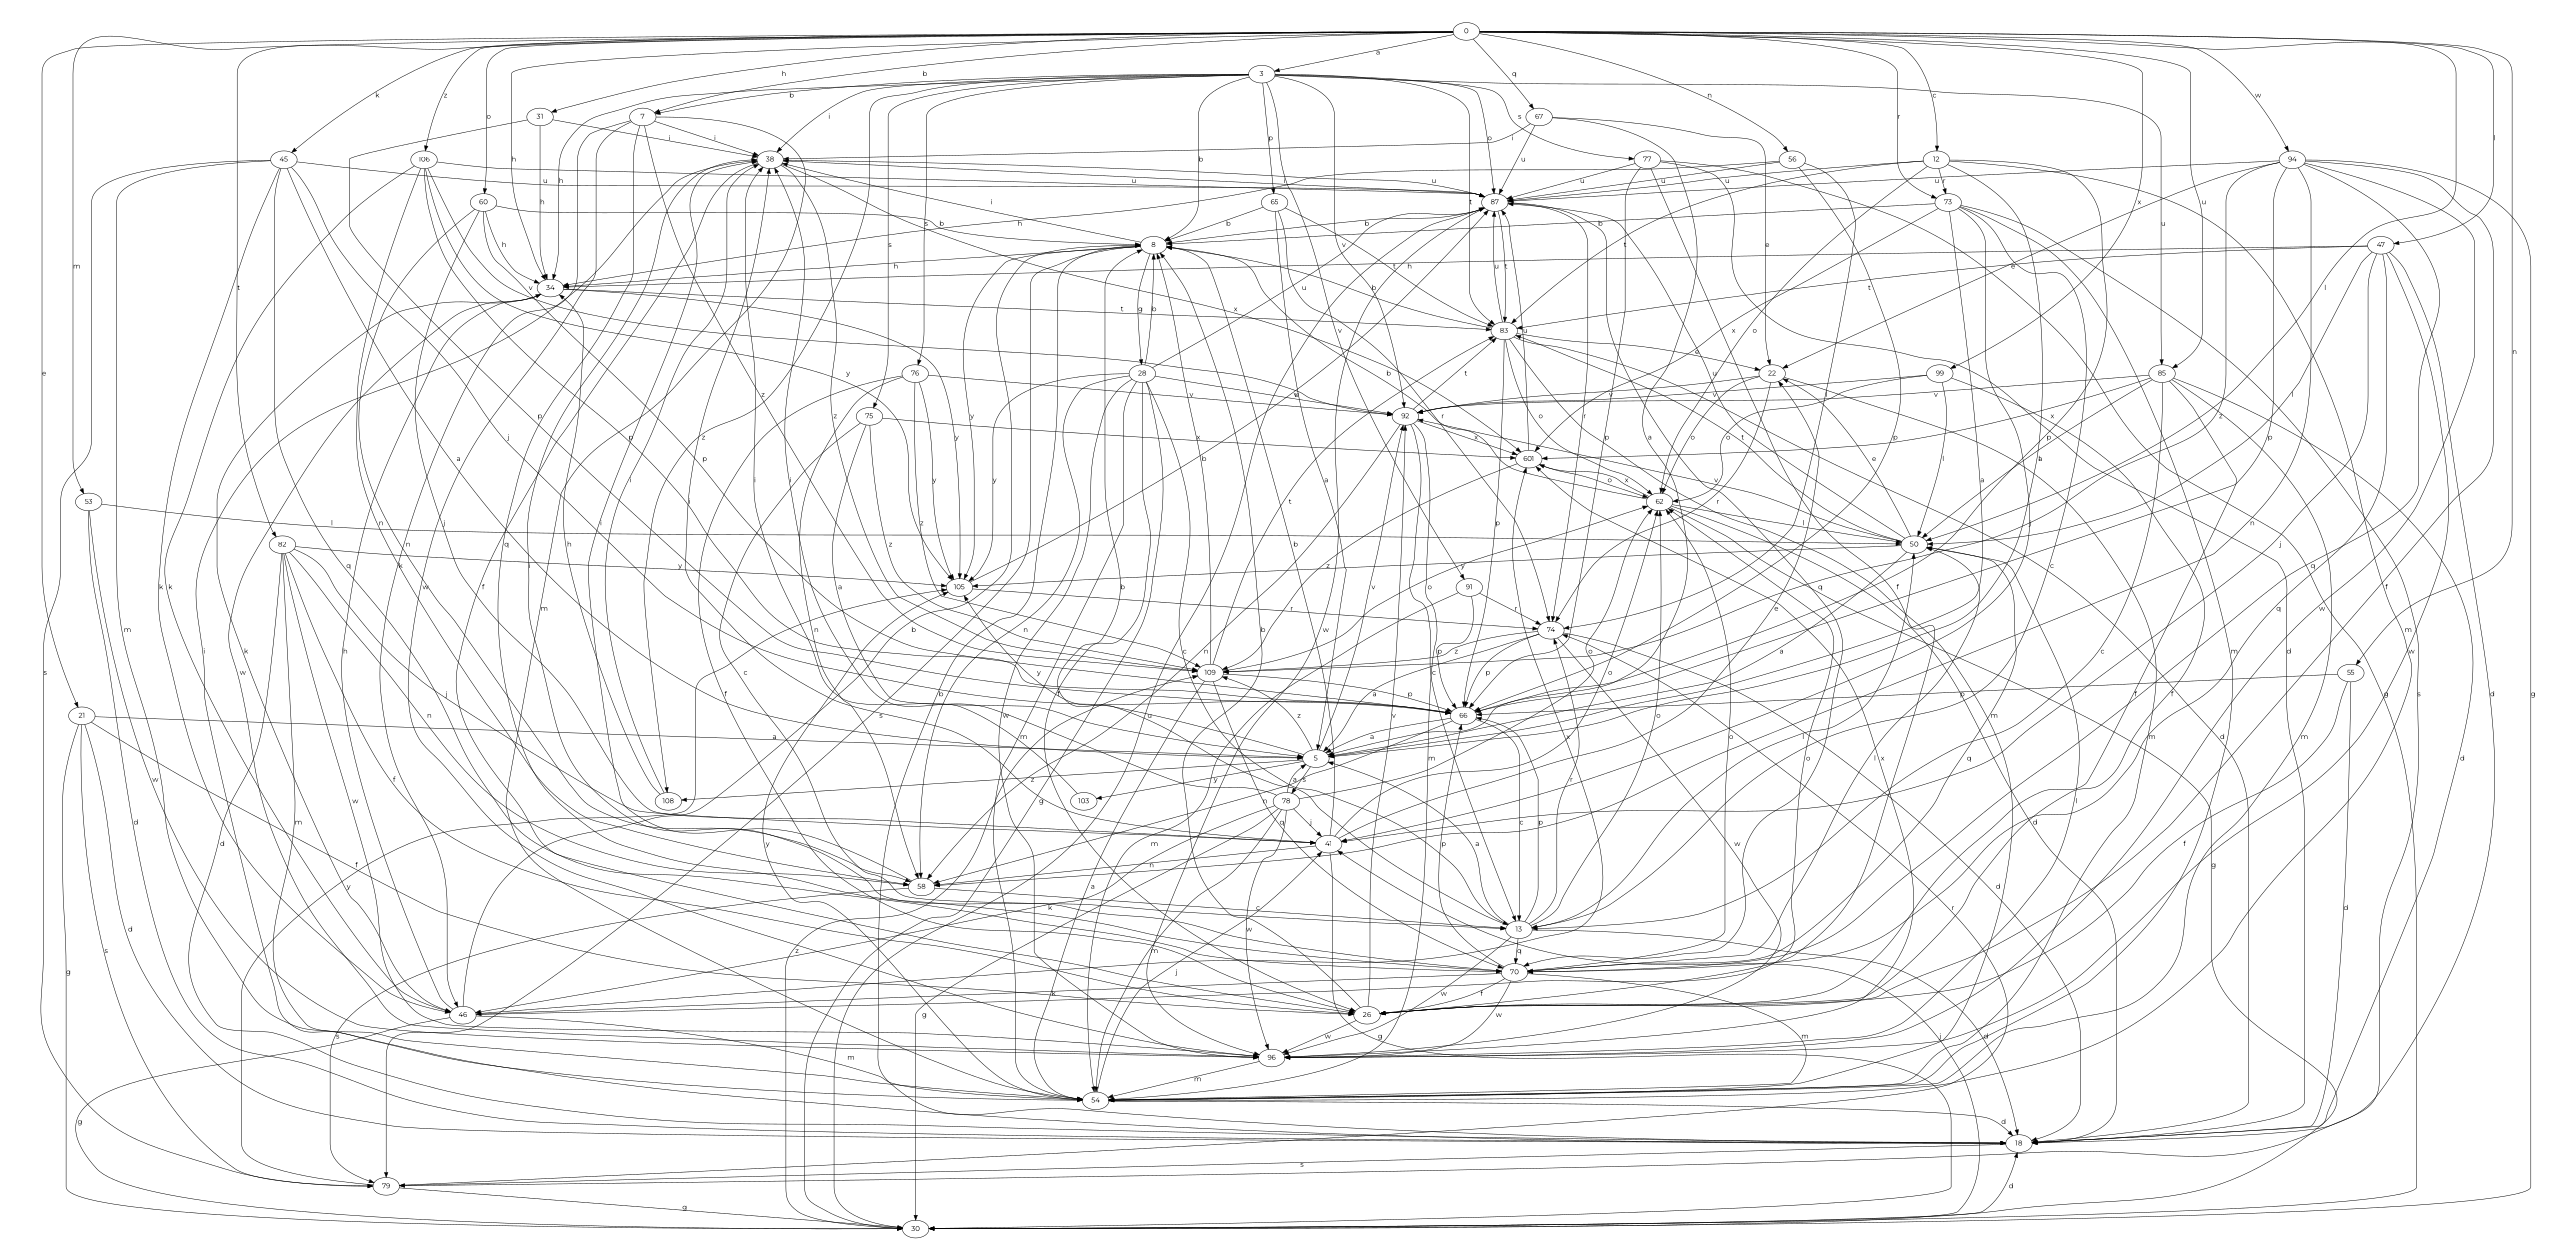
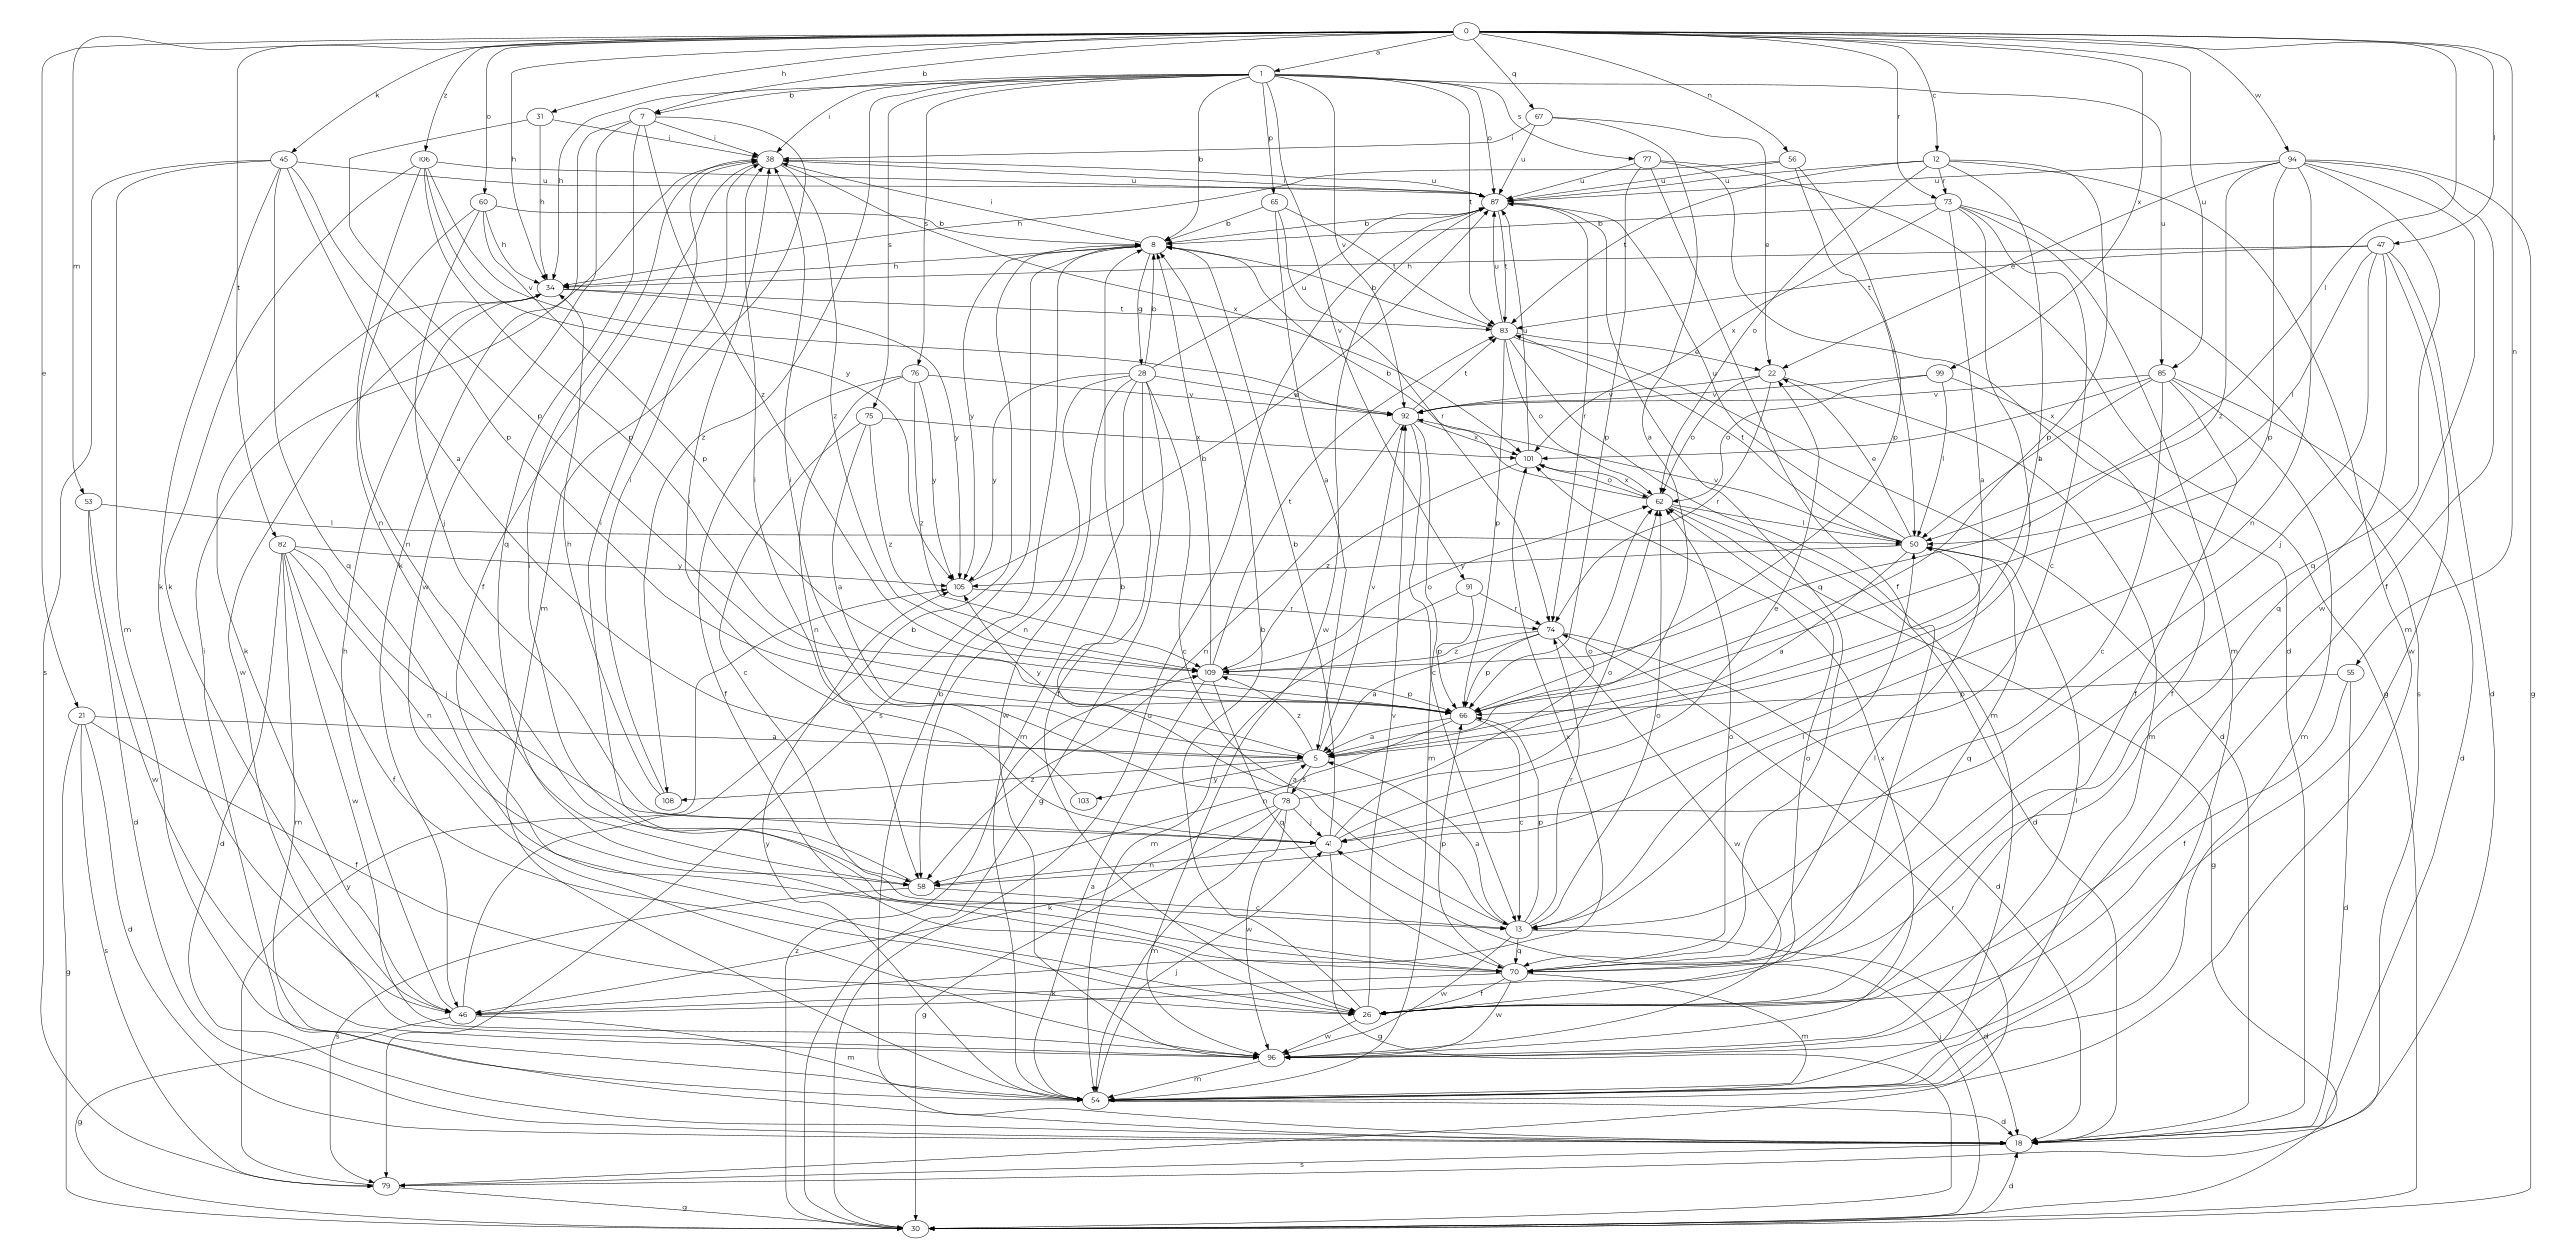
node "3": label "3" -> "1"
edge "45" -> "66": label "j" -> "p"
edge "56" -> "74": now "56" -> "50"
node "601": label "601" -> "101"
